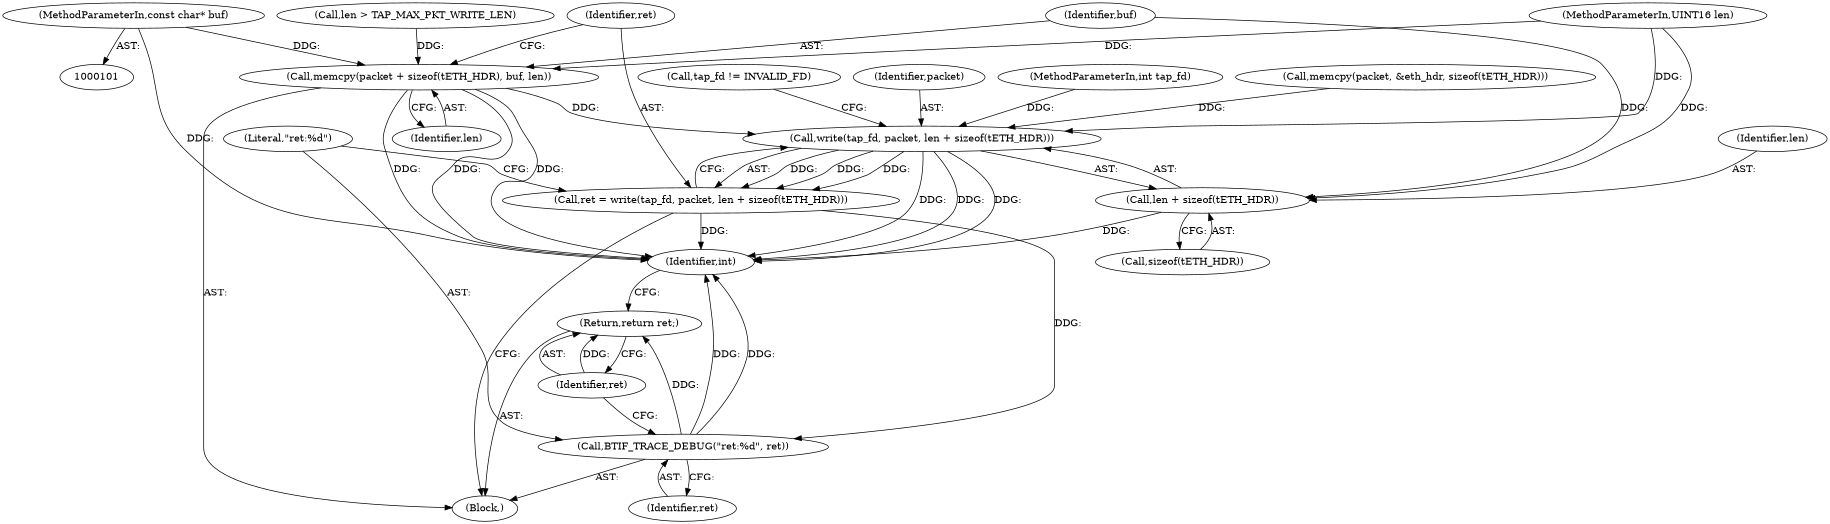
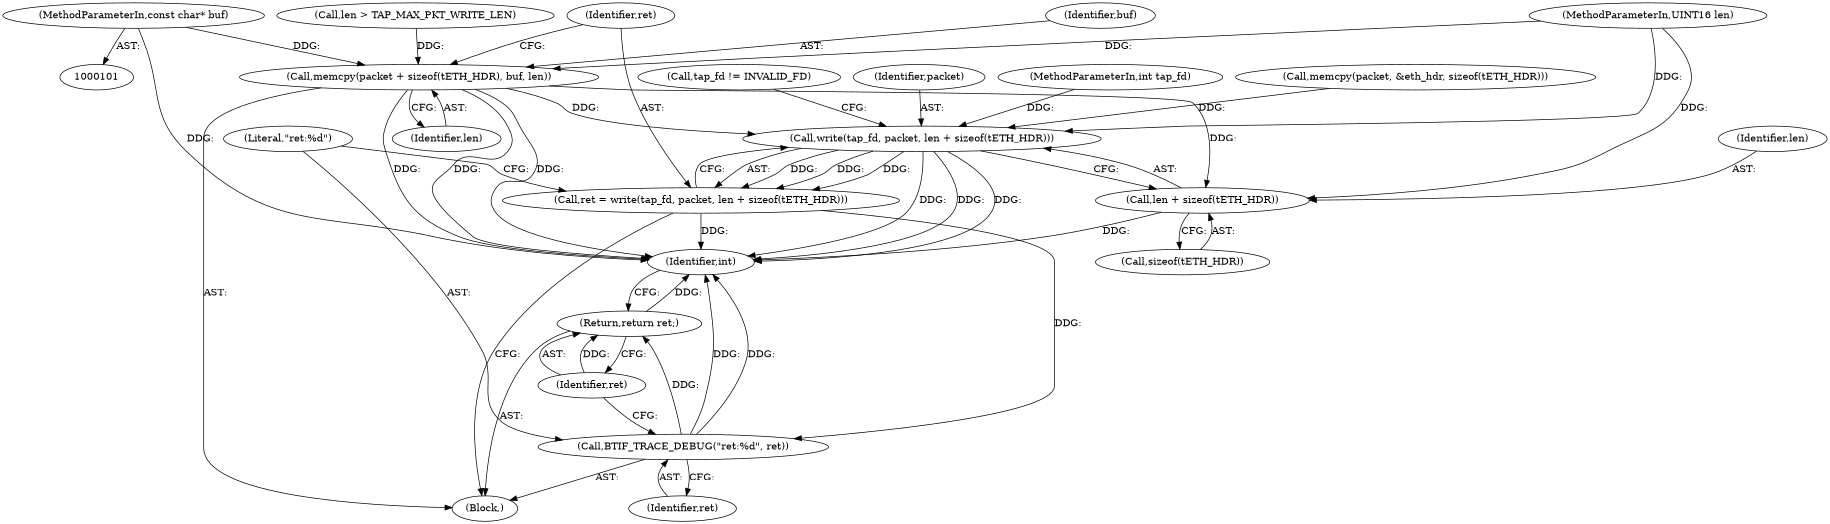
edge "(Identifier,buf)" -> "(Call,len + sizeof(tETH_HDR))": now "(Call,memcpy(packet + sizeof(tETH_HDR), buf, len))" -> "(Call,len + sizeof(tETH_HDR))"
edge "(Call,write(tap_fd, packet, len + sizeof(tETH_HDR)))" -> "(Call,len + sizeof(tETH_HDR))": label "AST: " -> "CFG: "
edge "(Return,return ret;)" -> "(Identifier,int)": added, label "DDG:"
